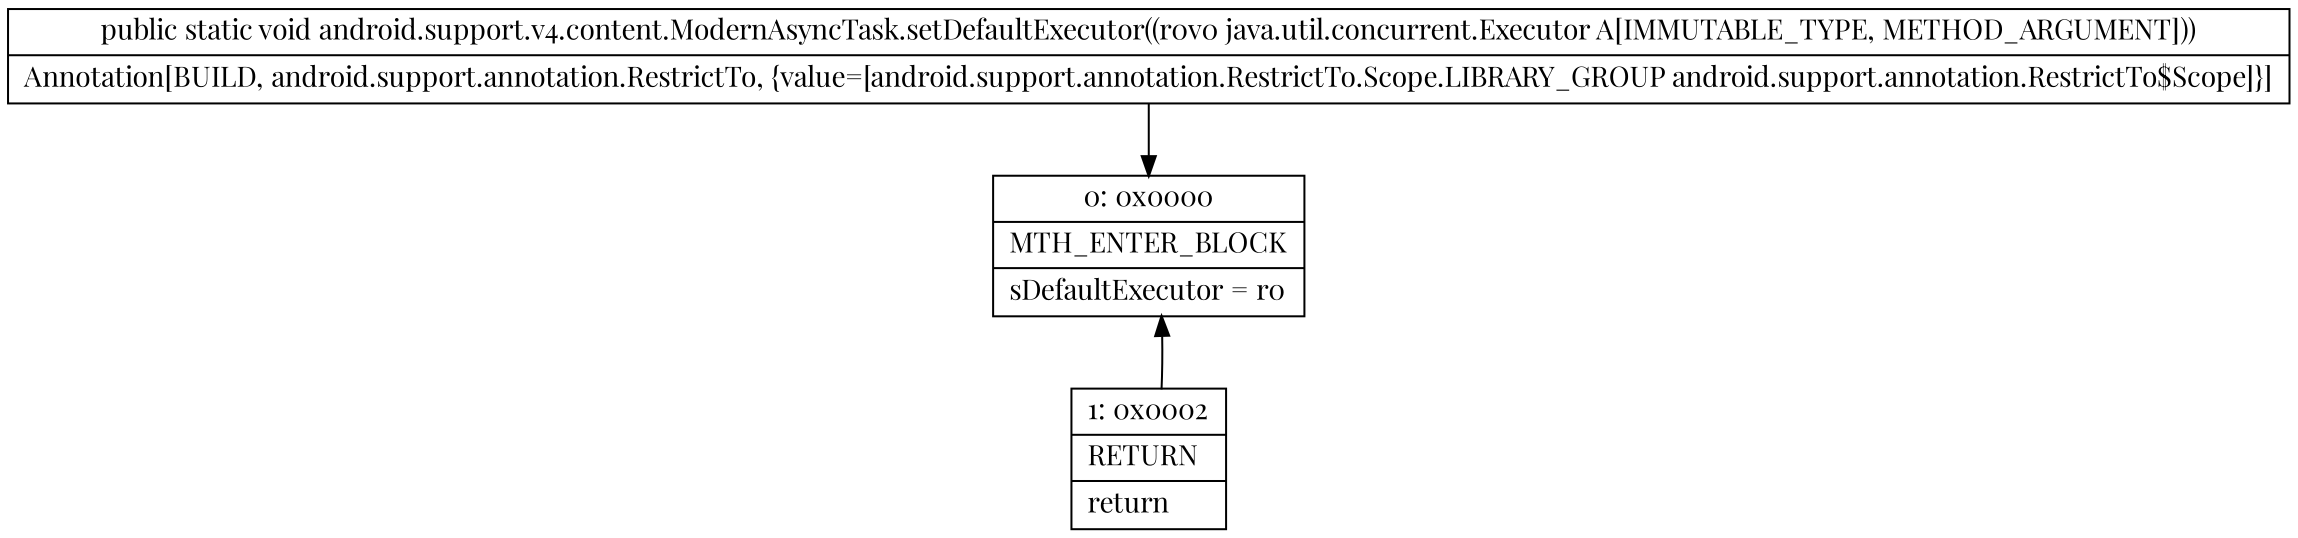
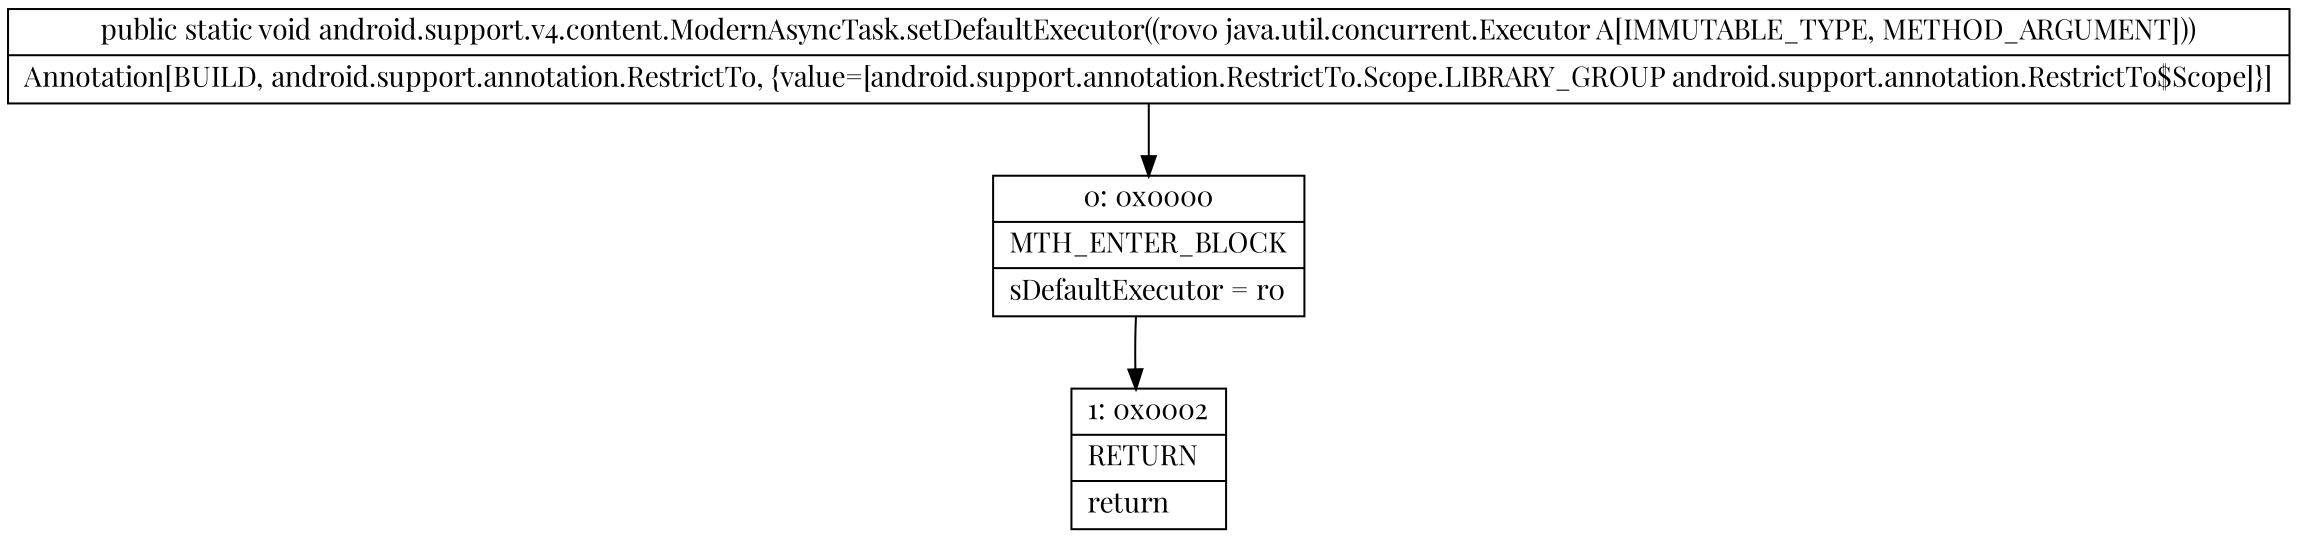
edge "1: 0x0002" -> "0: 0x0000": reversed
